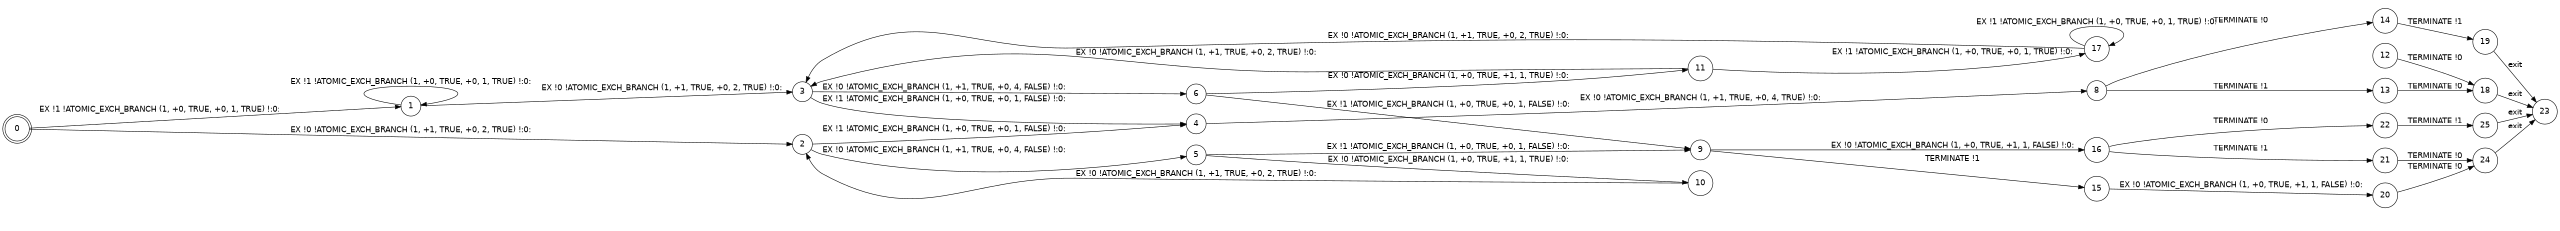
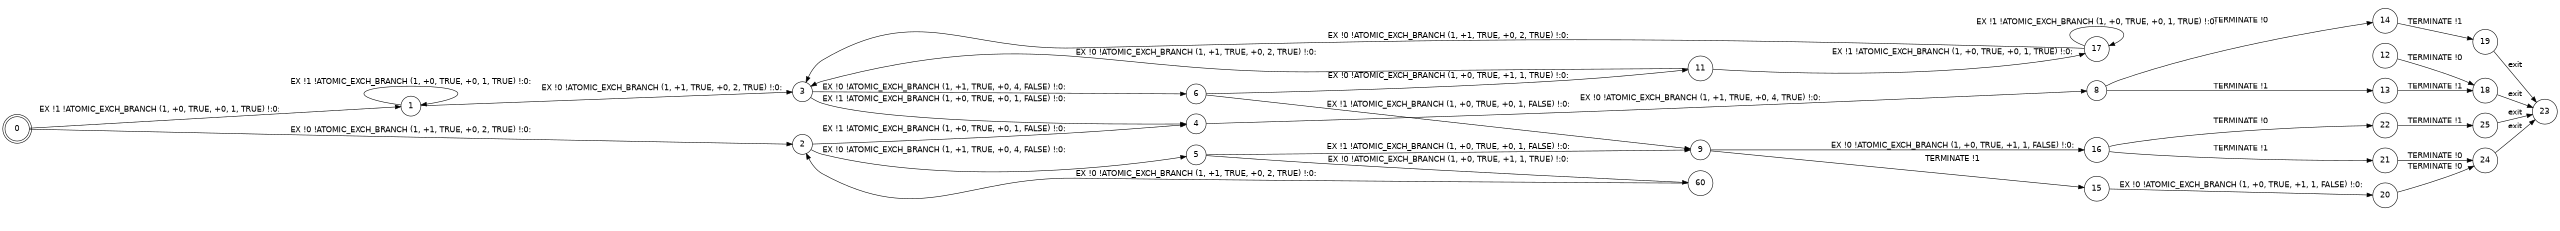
edge "13" -> "18": label "TERMINATE !0" -> "TERMINATE !1"
node "10": label "10" -> "60"
